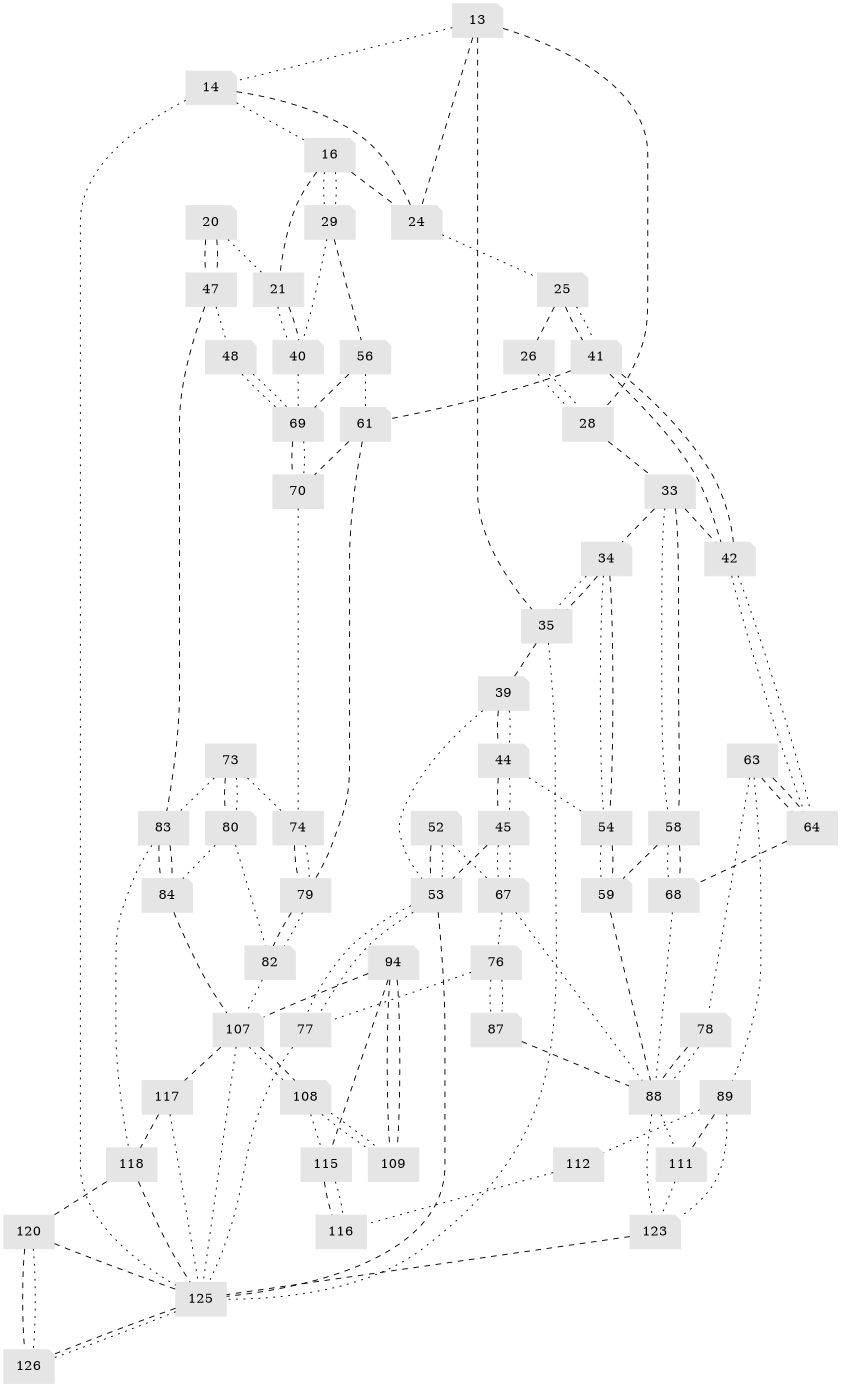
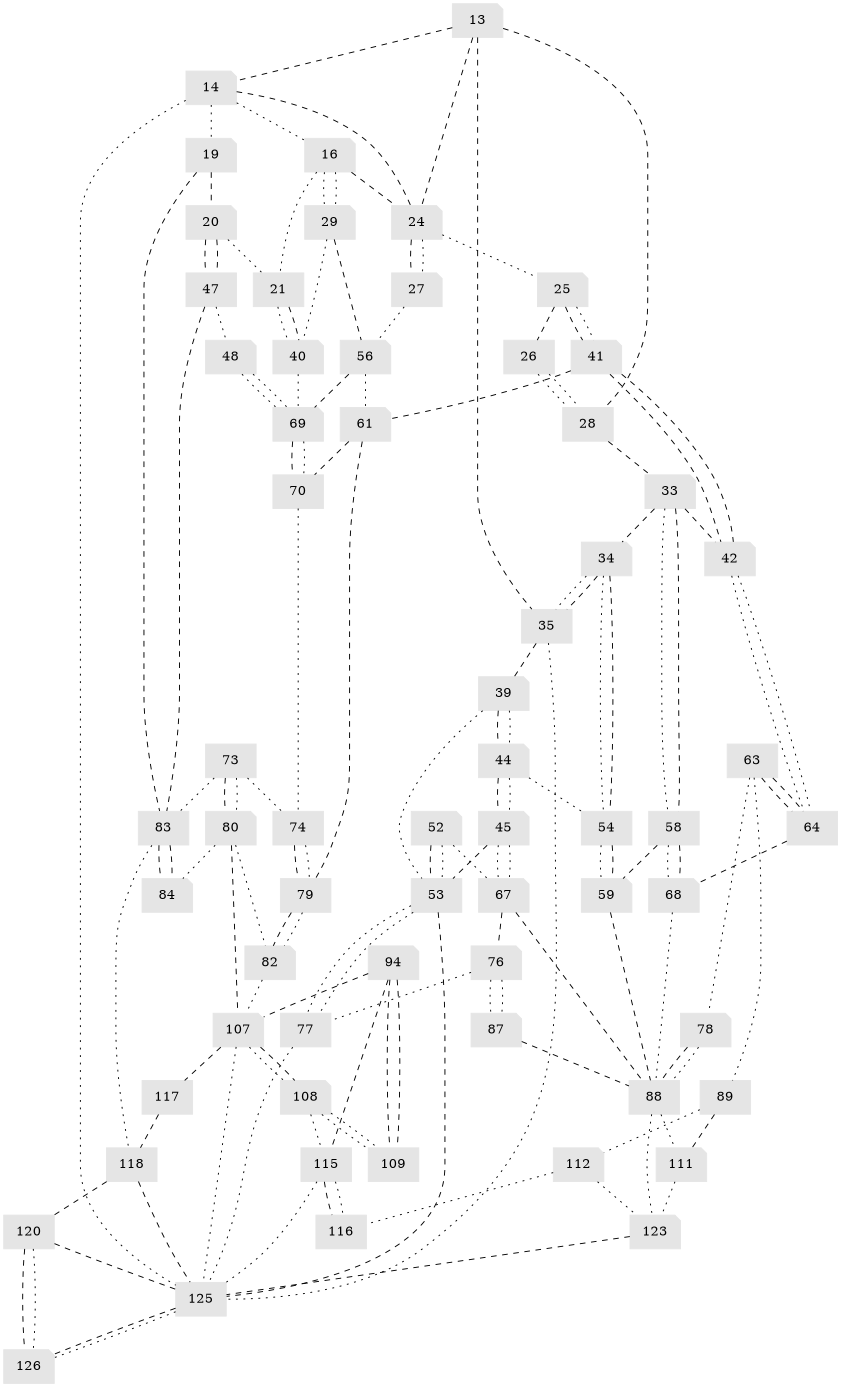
edge "13" -- "14": style dotted -> dashed
node "19": added
edge "16" -- "21": style dashed -> dotted
node "27": added
edge "67" -- "76": style dotted -> dashed
edge "84" -- "107": now "80" -- "107"
edge "67" -- "88": style dotted -> dashed
edge "89" -- "123": now "112" -- "123"
edge "117" -- "125": now "115" -- "125"
